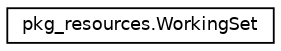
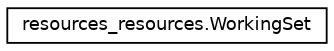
node "pkg_resources.WorkingSet": label "pkg_resources.WorkingSet" -> "resources_resources.WorkingSet"
